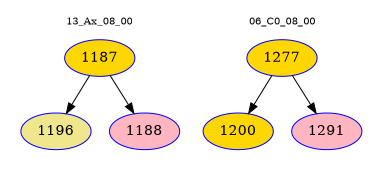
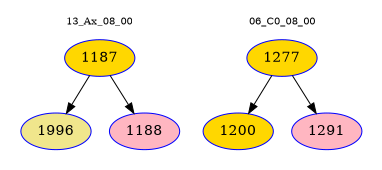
node "1196": label "1196" -> "1996"
